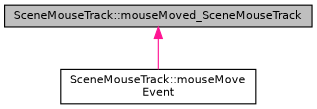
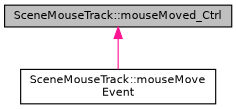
node "SceneMouseTrack::mouseMoved_SceneMouseTrack": label "SceneMouseTrack::mouseMoved_SceneMouseTrack" -> "SceneMouseTrack::mouseMoved_Ctrl"
